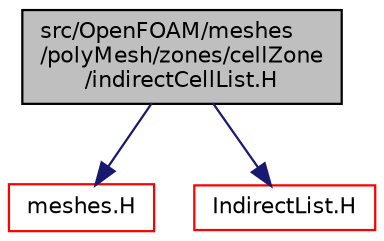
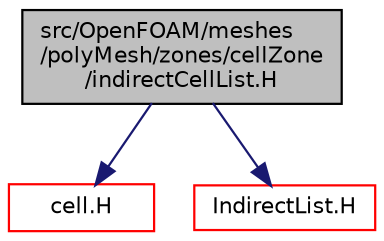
node "meshes.H": label "meshes.H" -> "cell.H"
